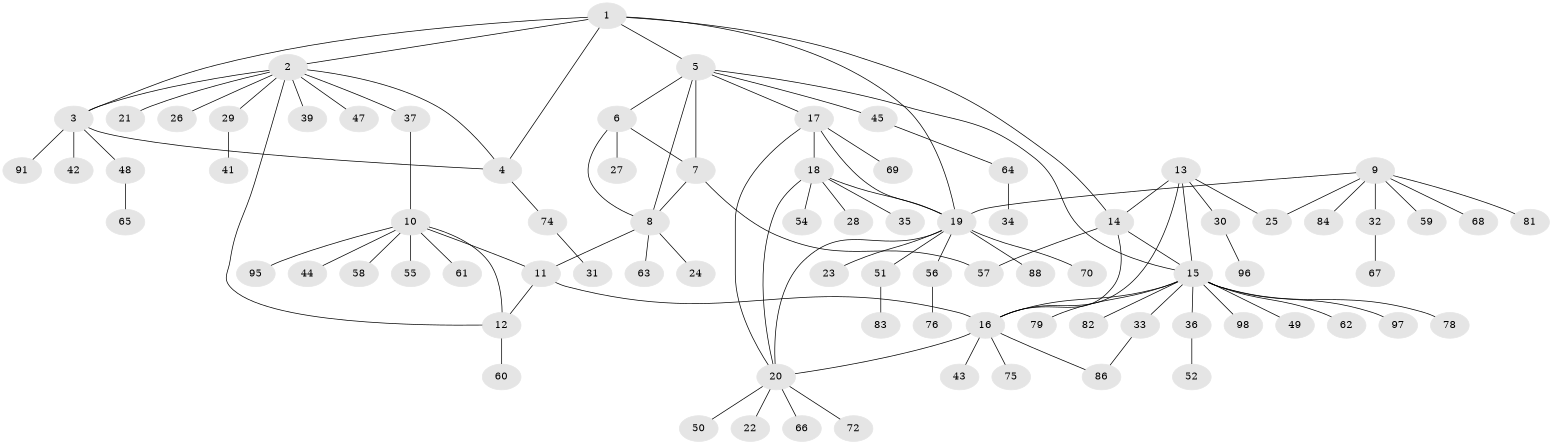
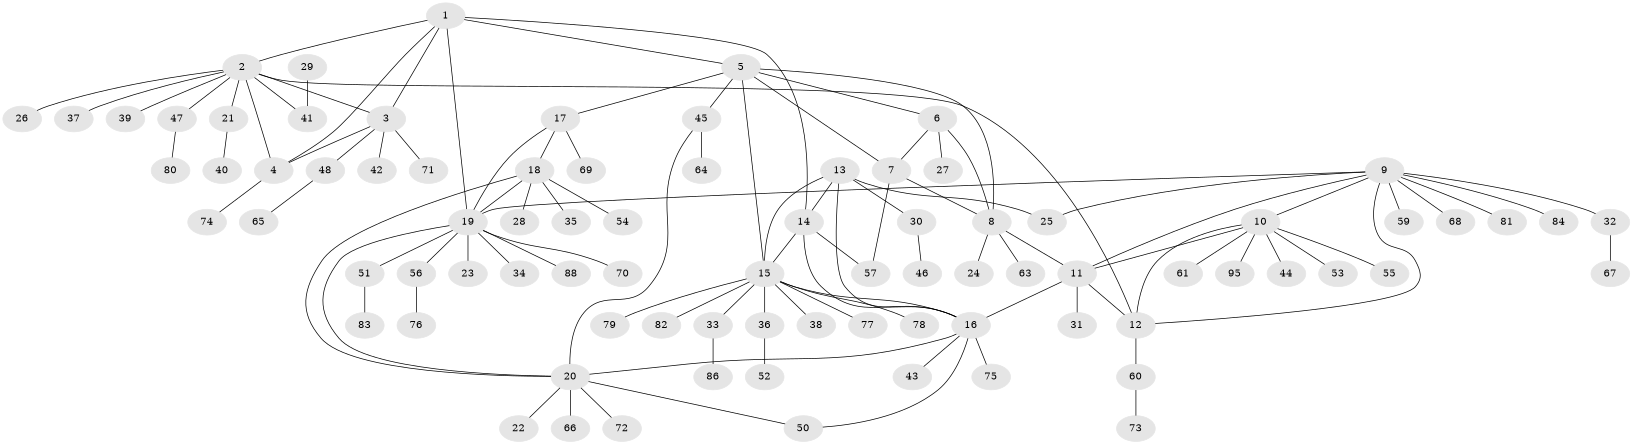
edge "2" -- "29": now "2" -- "41"
node "91": label "91" -> "71"
node "80": added
node "40": added
edge "37" -- "10": now "9" -- "10"
edge "64" -- "34": now "19" -- "34"
edge "9" -- "11": added
edge "17" -- "20": now "45" -- "20"
edge "74" -- "31": now "11" -- "31"
node "58": label "58" -> "53"
node "96": label "96" -> "46"
edge "9" -- "12": added
node "98": label "98" -> "38"
node "49": removed
node "62": removed
node "97": label "97" -> "77"
edge "16" -- "86": now "16" -- "50"
node "73": added
